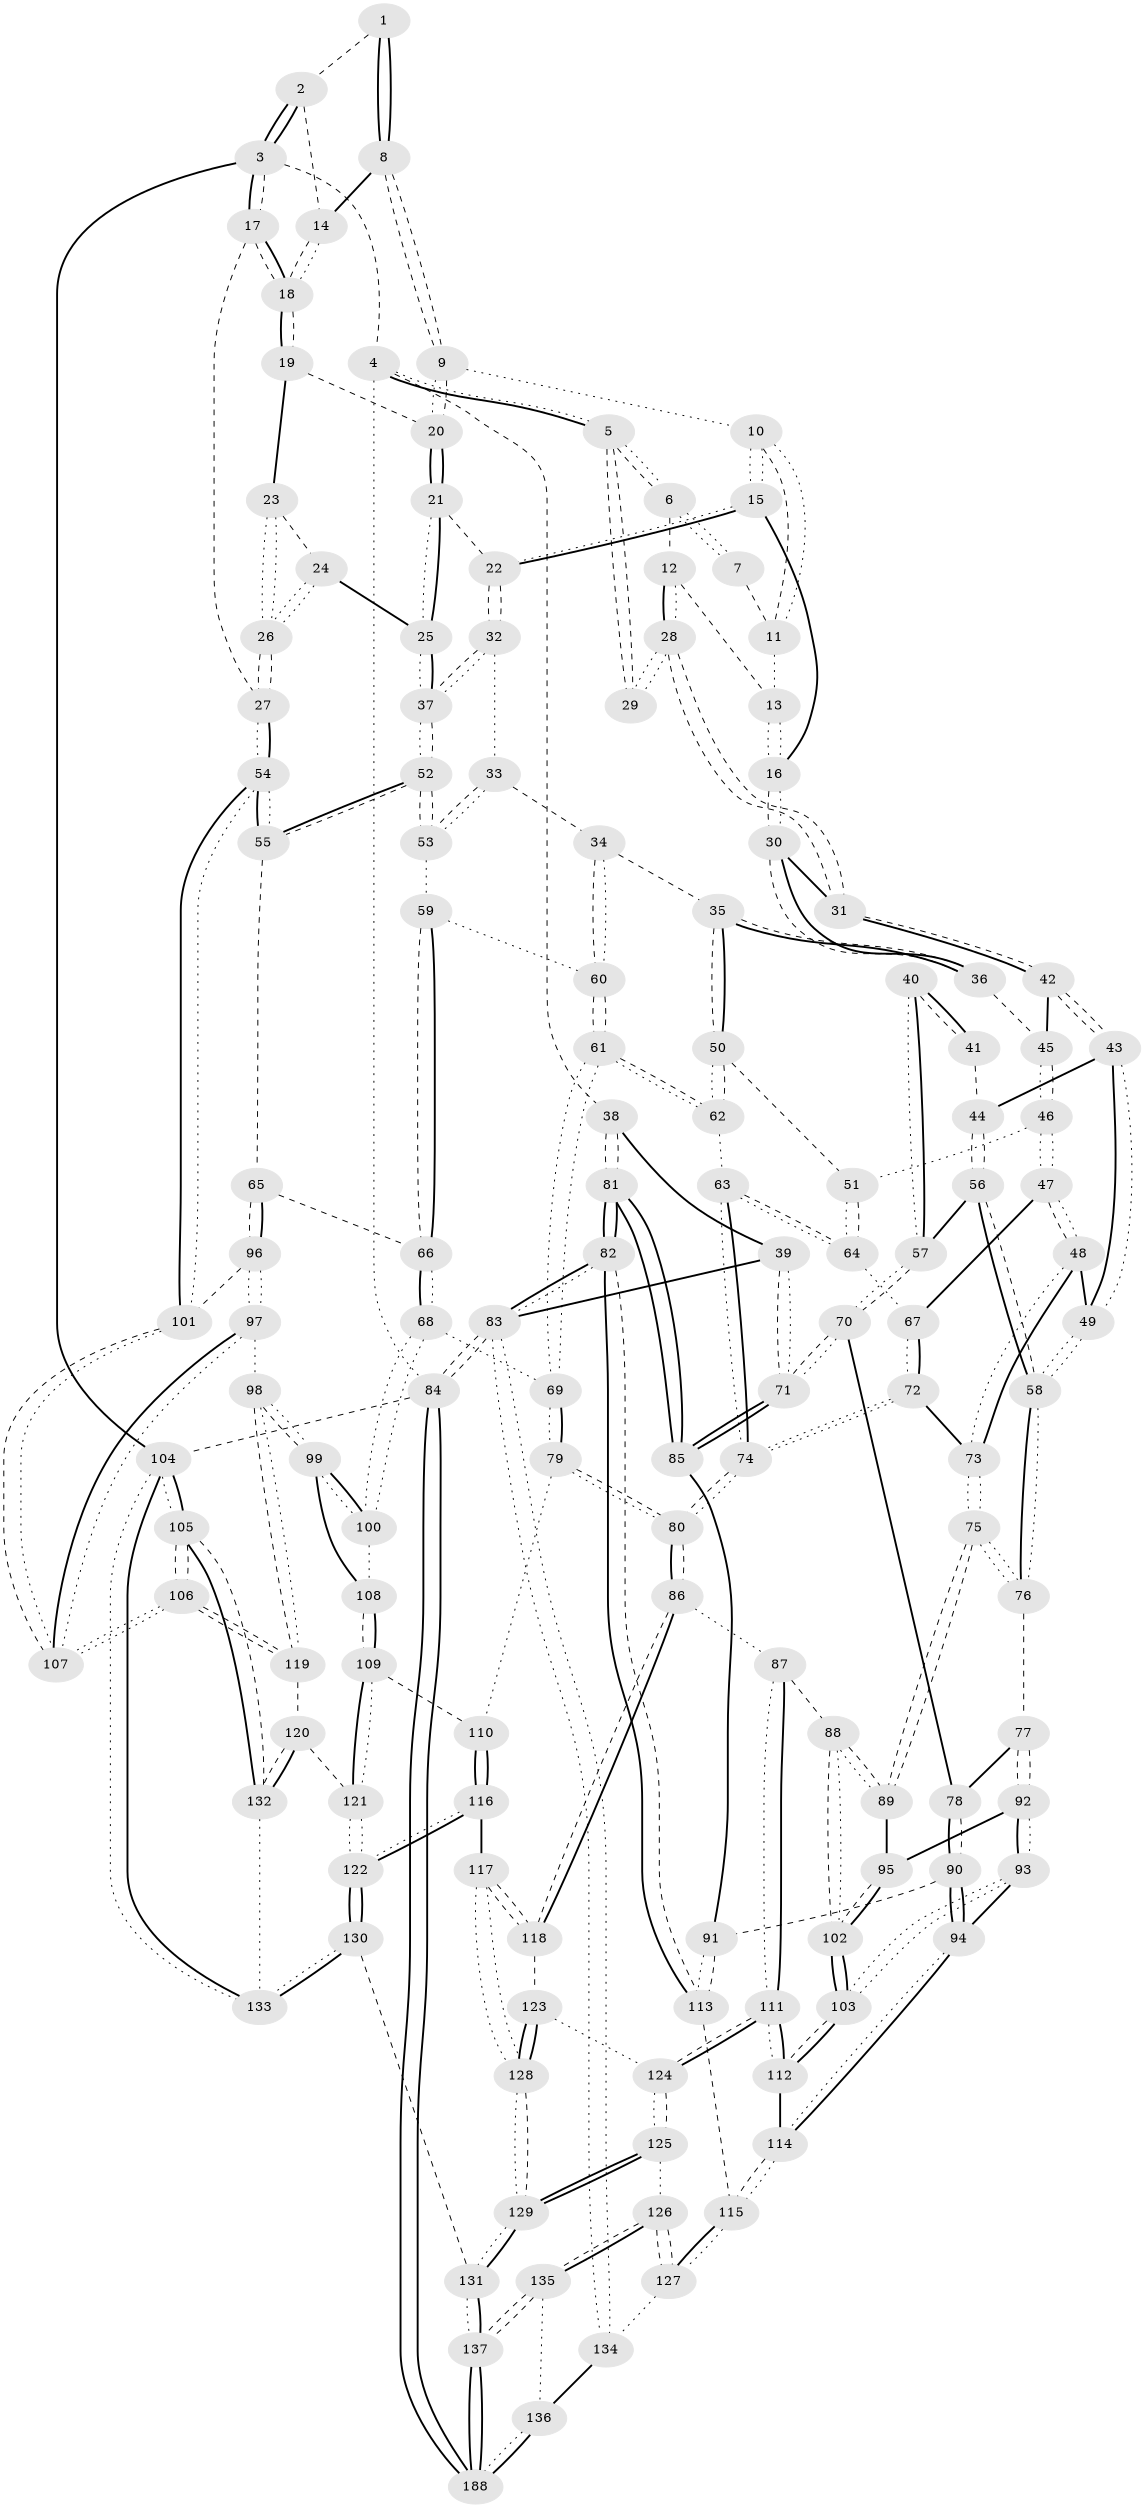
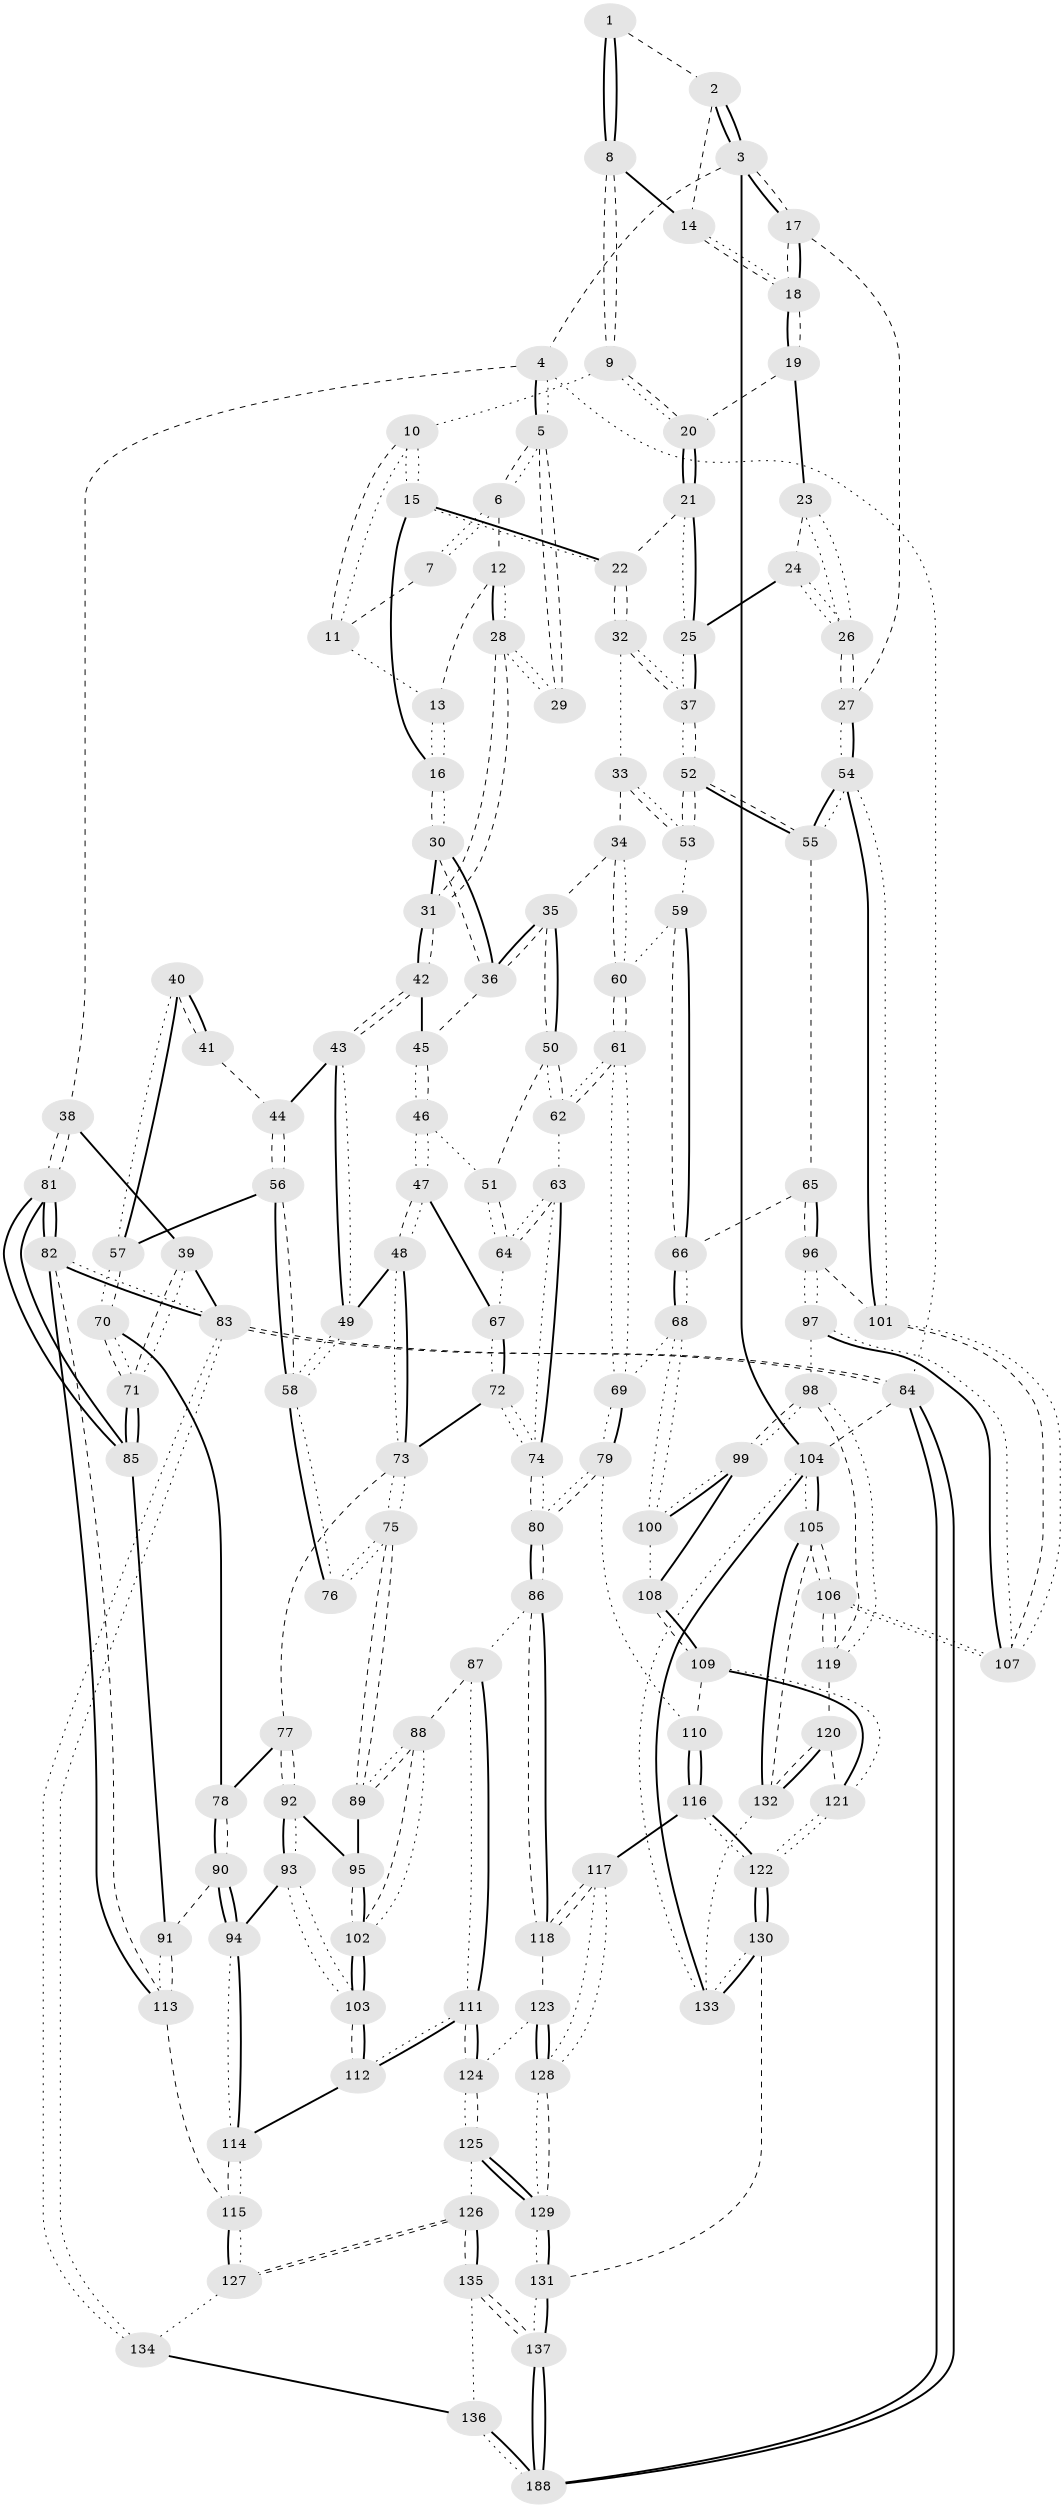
edge "76" -- "77": now "73" -- "77"
